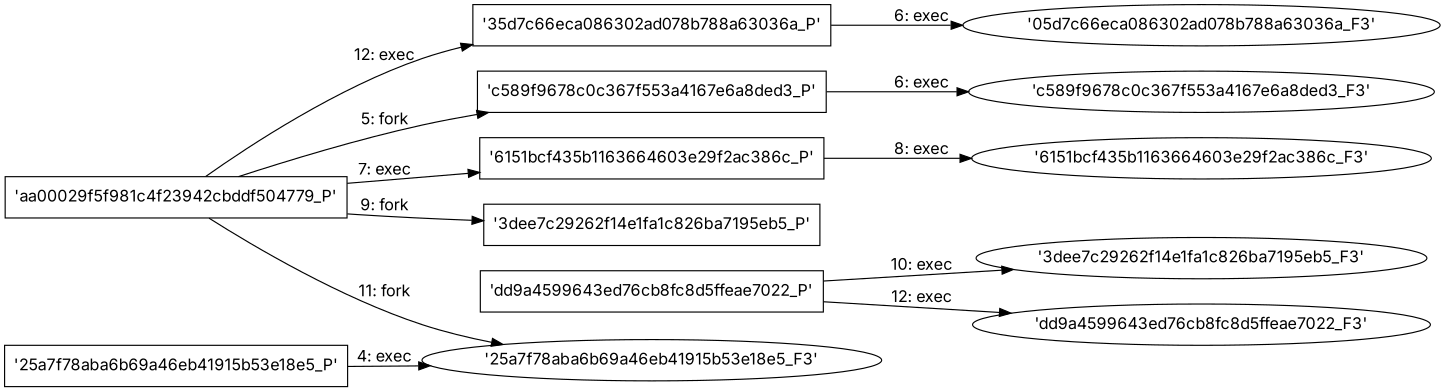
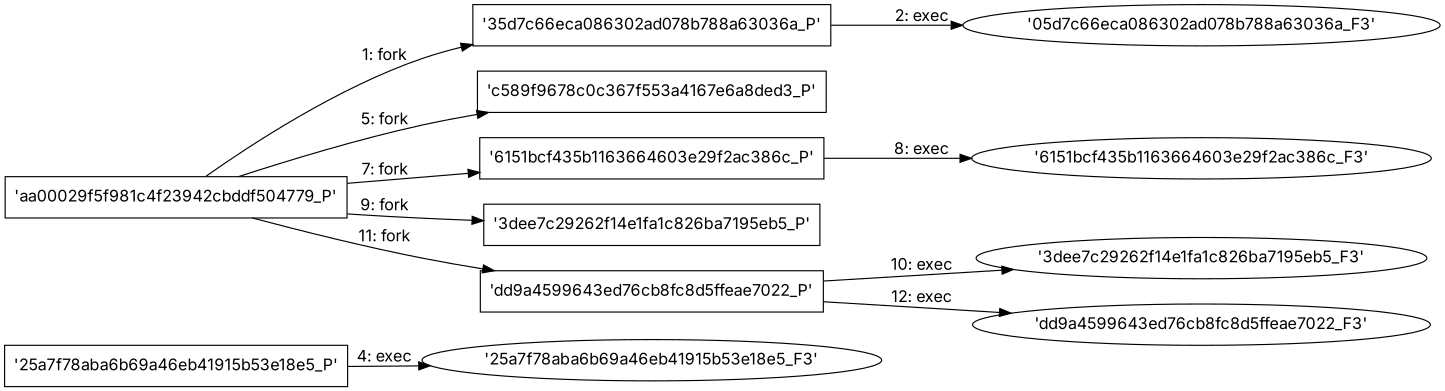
edge "'35d7c66eca086302ad078b788a63036a_P'" -> "'05d7c66eca086302ad078b788a63036a_F3'": label "6: exec" -> "2: exec"
edge "'aa00029f5f981c4f23942cbddf504779_P'" -> "'35d7c66eca086302ad078b788a63036a_P'": label "12: exec" -> "1: fork"
node "'c589f9678c0c367f553a4167e6a8ded3_F3'": removed
edge "'aa00029f5f981c4f23942cbddf504779_P'" -> "'6151bcf435b1163664603e29f2ac386c_P'": label "7: exec" -> "7: fork"
edge "'aa00029f5f981c4f23942cbddf504779_P'" -> "'25a7f78aba6b69a46eb41915b53e18e5_F3'": now "'aa00029f5f981c4f23942cbddf504779_P'" -> "'dd9a4599643ed76cb8fc8d5ffeae7022_P'"
